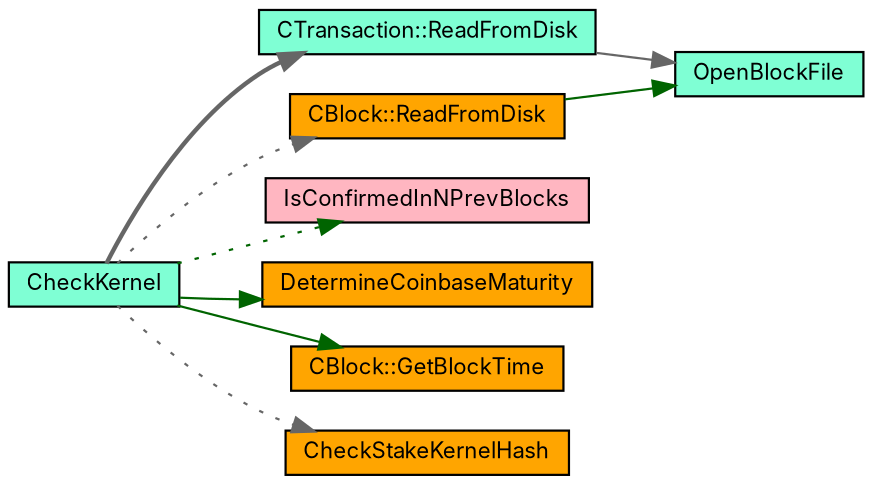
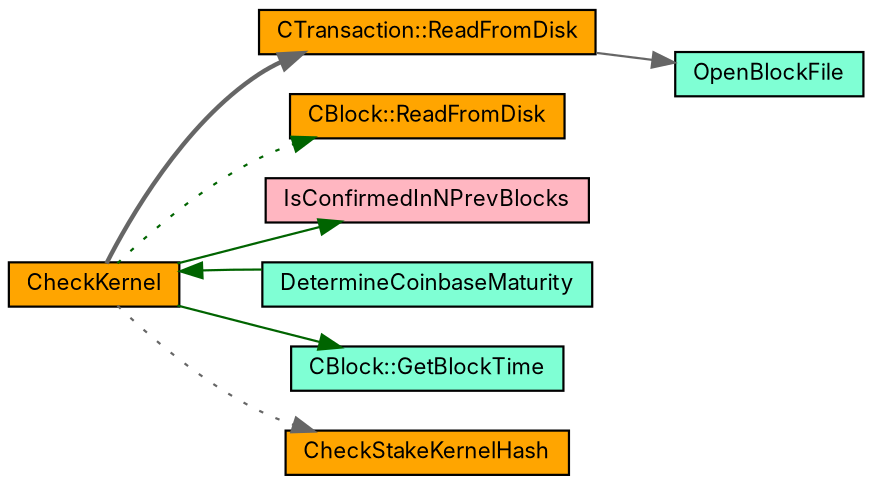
node "CTransaction::ReadFromDisk": fillcolor aquamarine -> orange
edge "CBlock::ReadFromDisk" -> "OpenBlockFile": removed
edge "CheckKernel" -> "CBlock::ReadFromDisk": color gray40 -> darkgreen
edge "CheckKernel" -> "IsConfirmedInNPrevBlocks": style dotted -> solid
node "CheckKernel": fillcolor aquamarine -> orange
node "DetermineCoinbaseMaturity": fillcolor orange -> aquamarine
edge "CheckKernel" -> "DetermineCoinbaseMaturity": reversed
node "CBlock::GetBlockTime": fillcolor orange -> aquamarine
